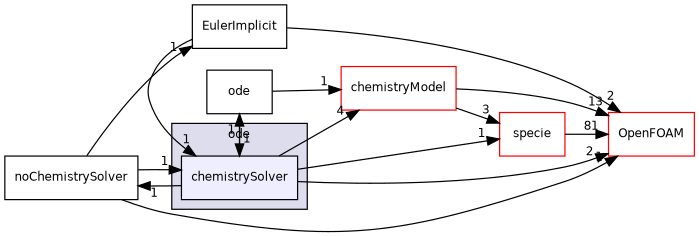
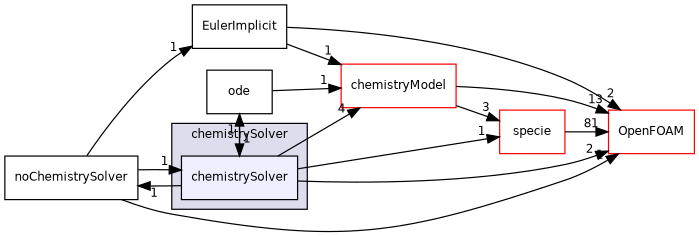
edge "EulerImplicit" -> "chemistrySolver": now "EulerImplicit" -> "chemistryModel"
cluster "ode": label "ode" -> "chemistrySolver"
